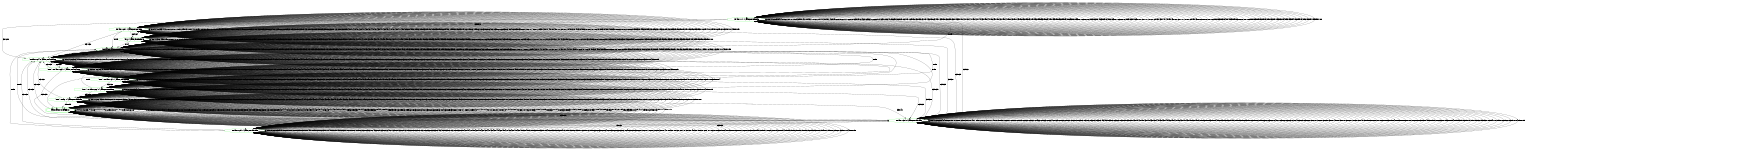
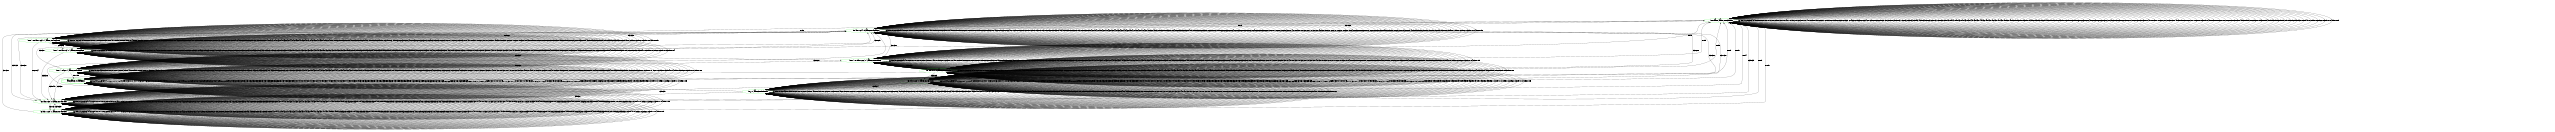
edge "(not (>= |thr1::3| 1)),false,0x7c83fc0" -> "(= |thr1::24| 0),false,0x7b2ad20": added, label "L31_29"
edge "(not (>= |thr1::23| 1)),false,0x7b64200" -> "(not false),false,0x8e359a0": reversed
edge "(= y 1),false,5x8589e40" -> "(= |thr1::24| 0),false,0x7b2ad20": added, label "L31_28"
edge "(not (>= |thr1::26| 1)),false,0x7e195c0" -> "(= |thr1::30| 0),false,0x7d97af0": now "(not (>= |thr1::26| 1)),false,0x7e195c0" -> "(= |thr1::1| 1),false,0x7e58ef0"
edge "(not (>= |thr1::23| 1)),false,0x7b64200" -> "(= |thr1::30| 0),false,0x7d97af0": label "L39_39" -> "L60_64"
edge "false,false,7x49a5500" -> "(= |thr1::30| 0),false,0x7d97af0": removed, label "L39_39"
